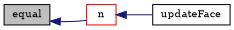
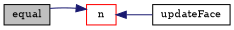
edge "n" -> "equal": reversed
